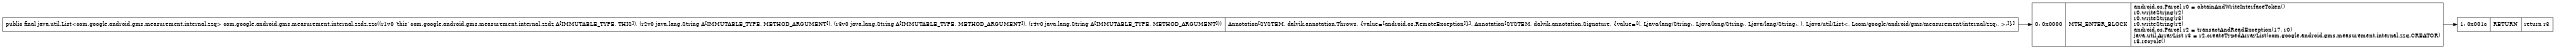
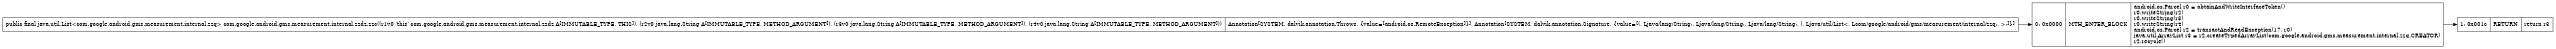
node "0: 0x0000": text "r8.recycle()" -> "r2.recycle()"
